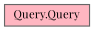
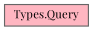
node "Query.Query": label "Query.Query" -> "Types.Query"
